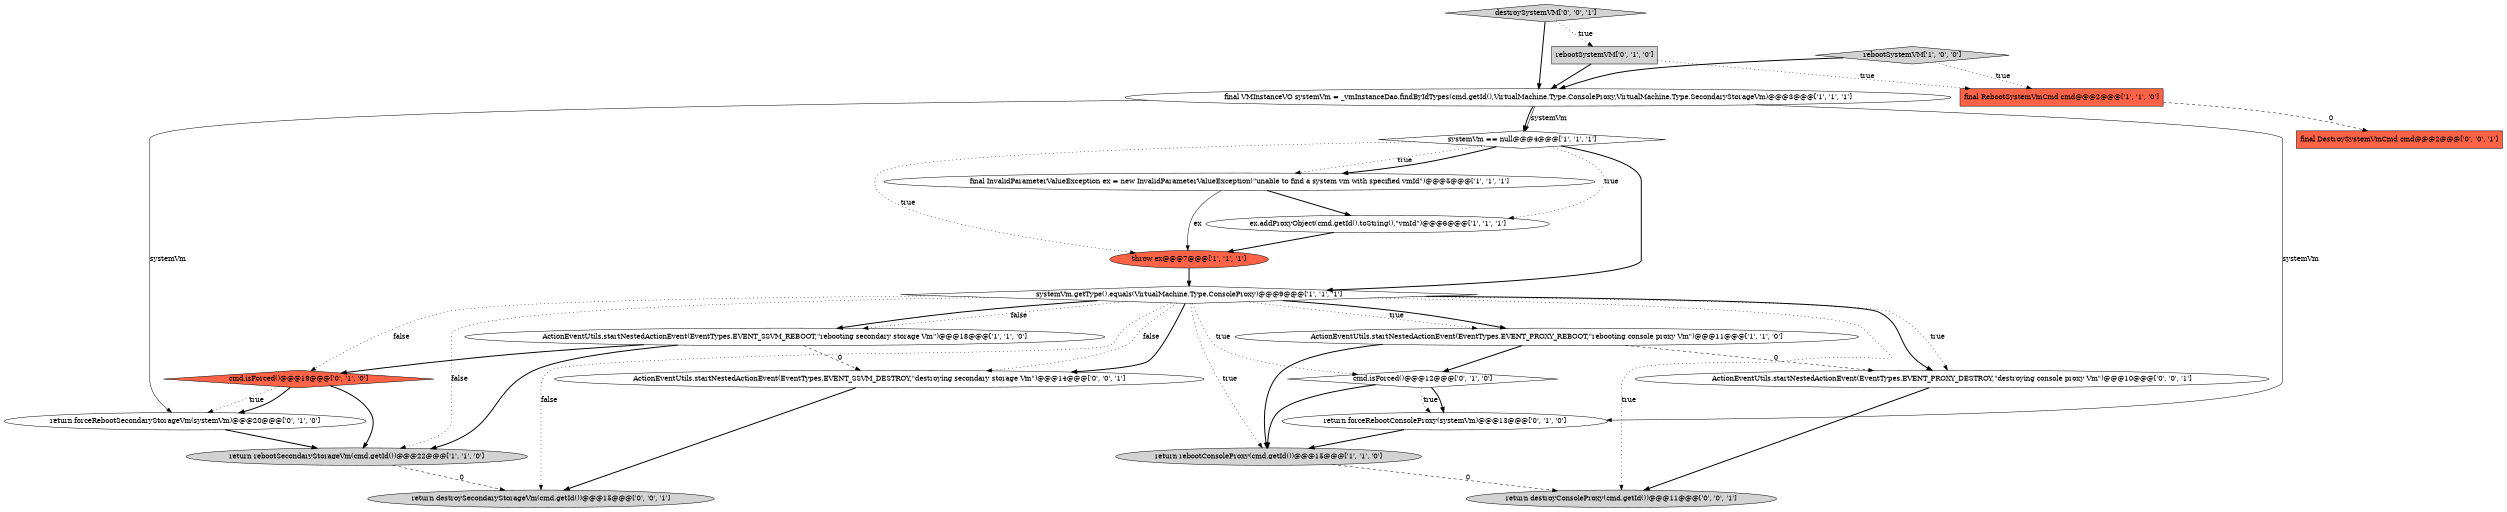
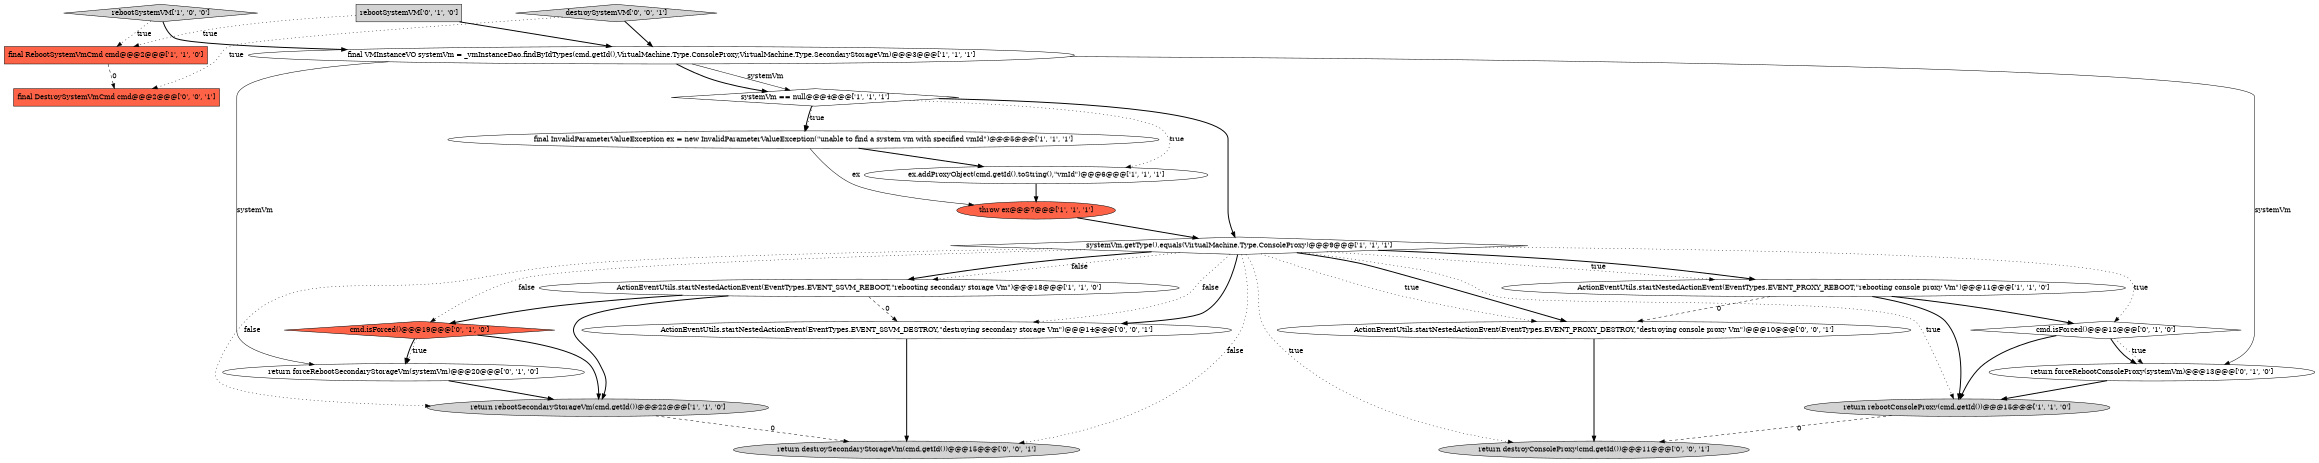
edge "destroySystemVM['0', '0', '1']" -> "rebootSystemVM['0', '1', '0']": now "destroySystemVM['0', '0', '1']" -> "final DestroySystemVmCmd cmd@@@2@@@['0', '0', '1']"
edge "systemVm == null@@@4@@@['1', '1', '1']" -> "throw ex@@@7@@@['1', '1', '1']": removed, label "true"
